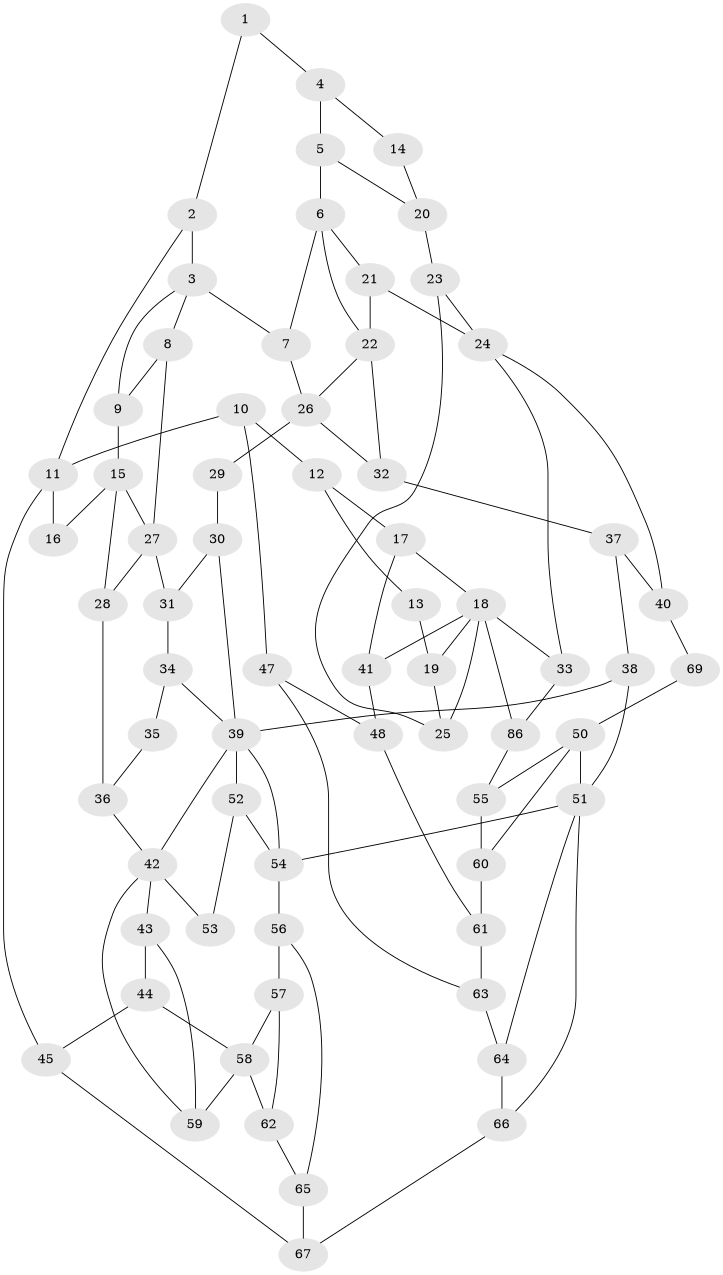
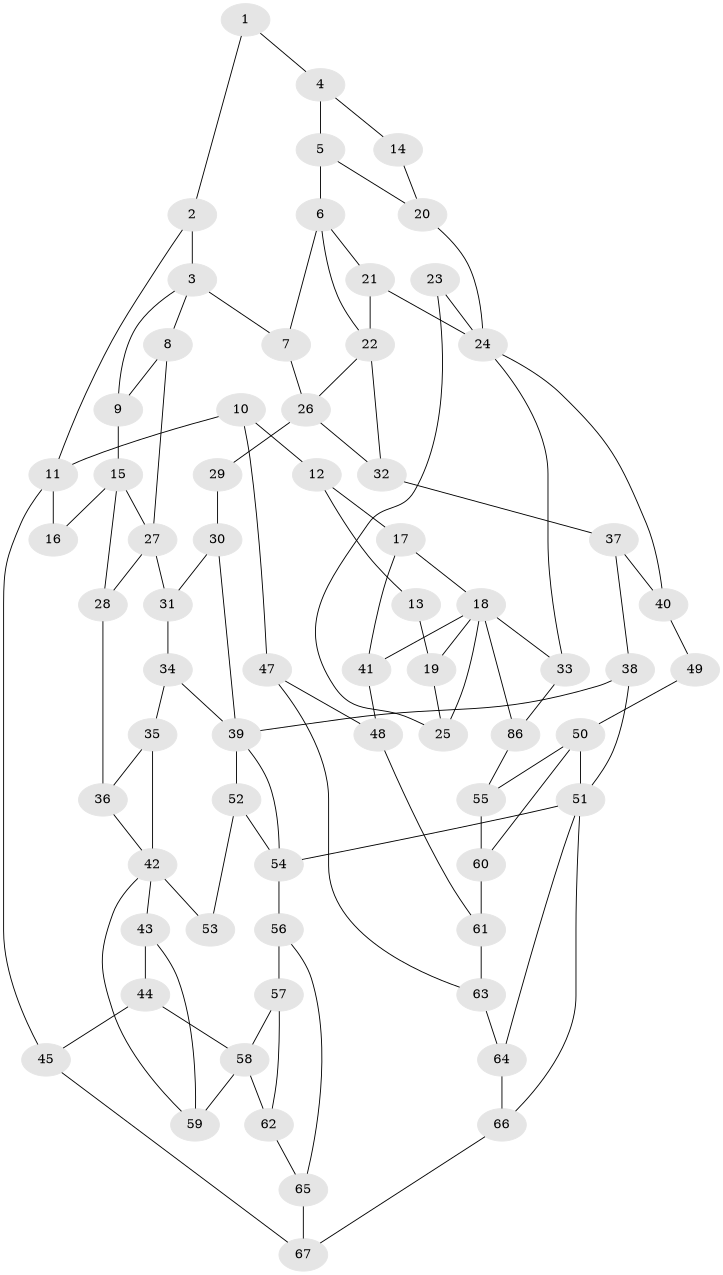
edge "20" -- "23": now "20" -- "24"
node "69": label "69" -> "49"
edge "39" -- "42": now "35" -- "42"
